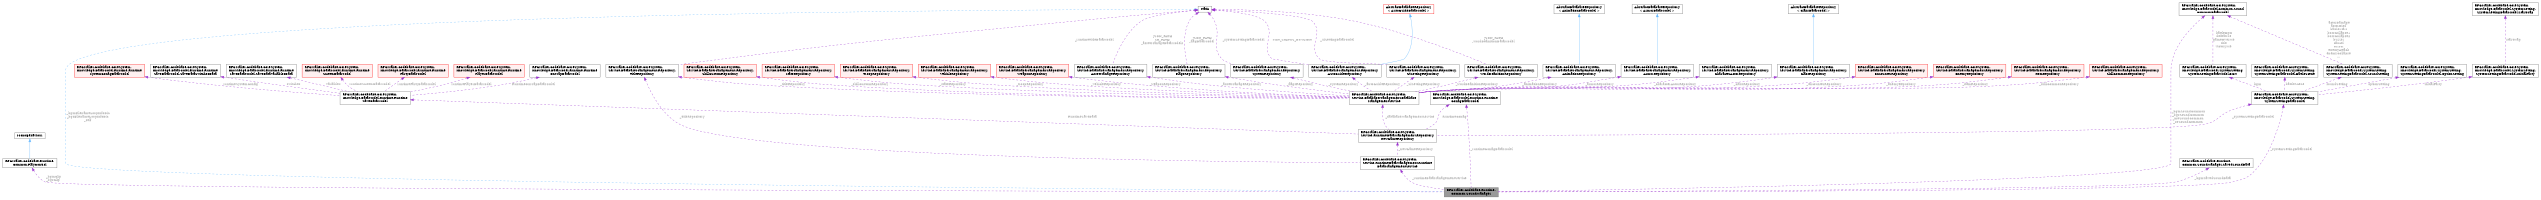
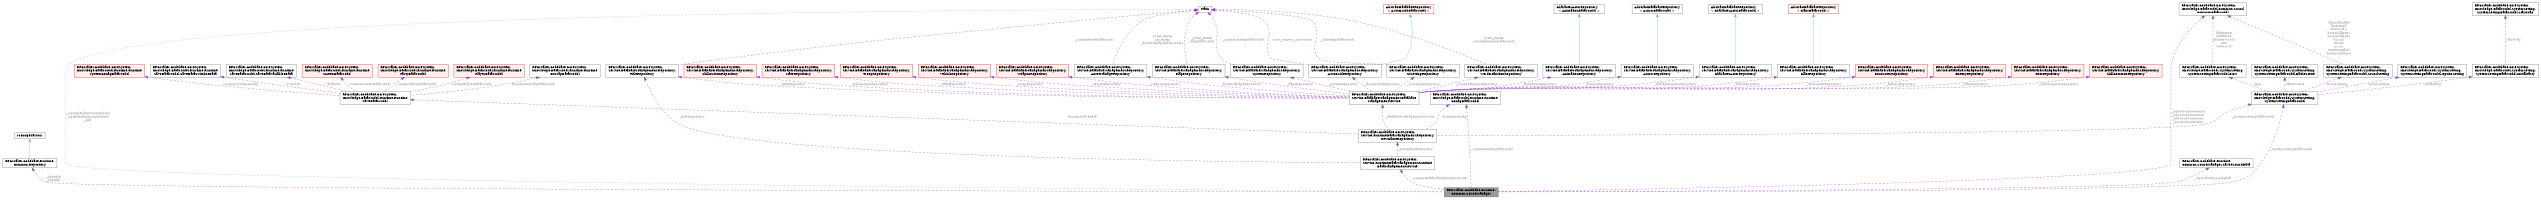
node "AbstractDatabaseRepository < AnimationDataModel >": label "AbstractDatabaseRepository < AnimationDataModel >" -> "CharacterActorRepository < AnimationDataModel >"
node "AbstractDatabaseRepository < CharacterActorDataModel >": added
node "AbstractDatabaseRepository < ClassDataModel >": color gray40 -> red
node "RPGMaker.Codebase.Runtime. Common.PlayControl": label "RPGMaker.Codebase.Runtime. Common.PlayControl" -> "RPGMaker.Codebase.Runtime. Common.Repository"
